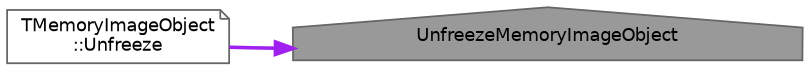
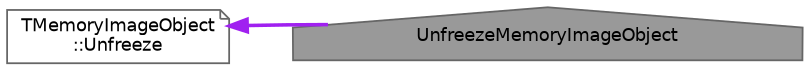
edge "TMemoryImageObject ::Unfreeze" -> "UnfreezeMemoryImageObject": reversed
